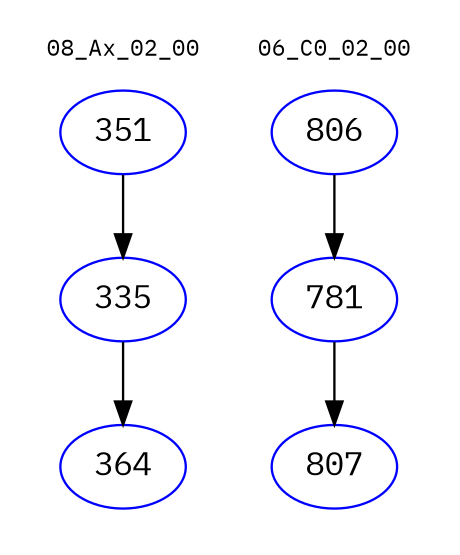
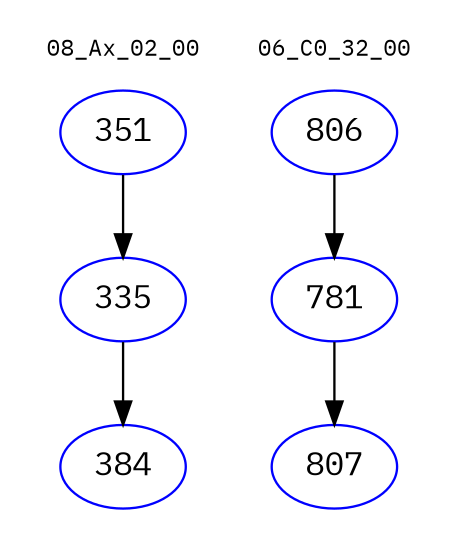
cluster "06_C0_02_00": label "06_C0_02_00" -> "06_C0_32_00"
node "364": label "364" -> "384"
